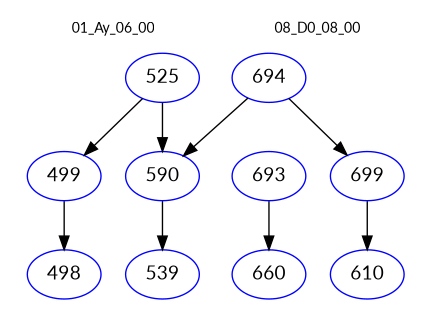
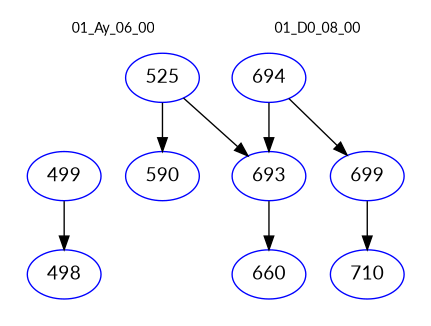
cluster "08_D0_08_00": label "08_D0_08_00" -> "01_D0_08_00"
edge "694" -> "590": now "694" -> "693"
edge "525" -> "499": now "525" -> "693"
node "539": removed
node "610": label "610" -> "710"
